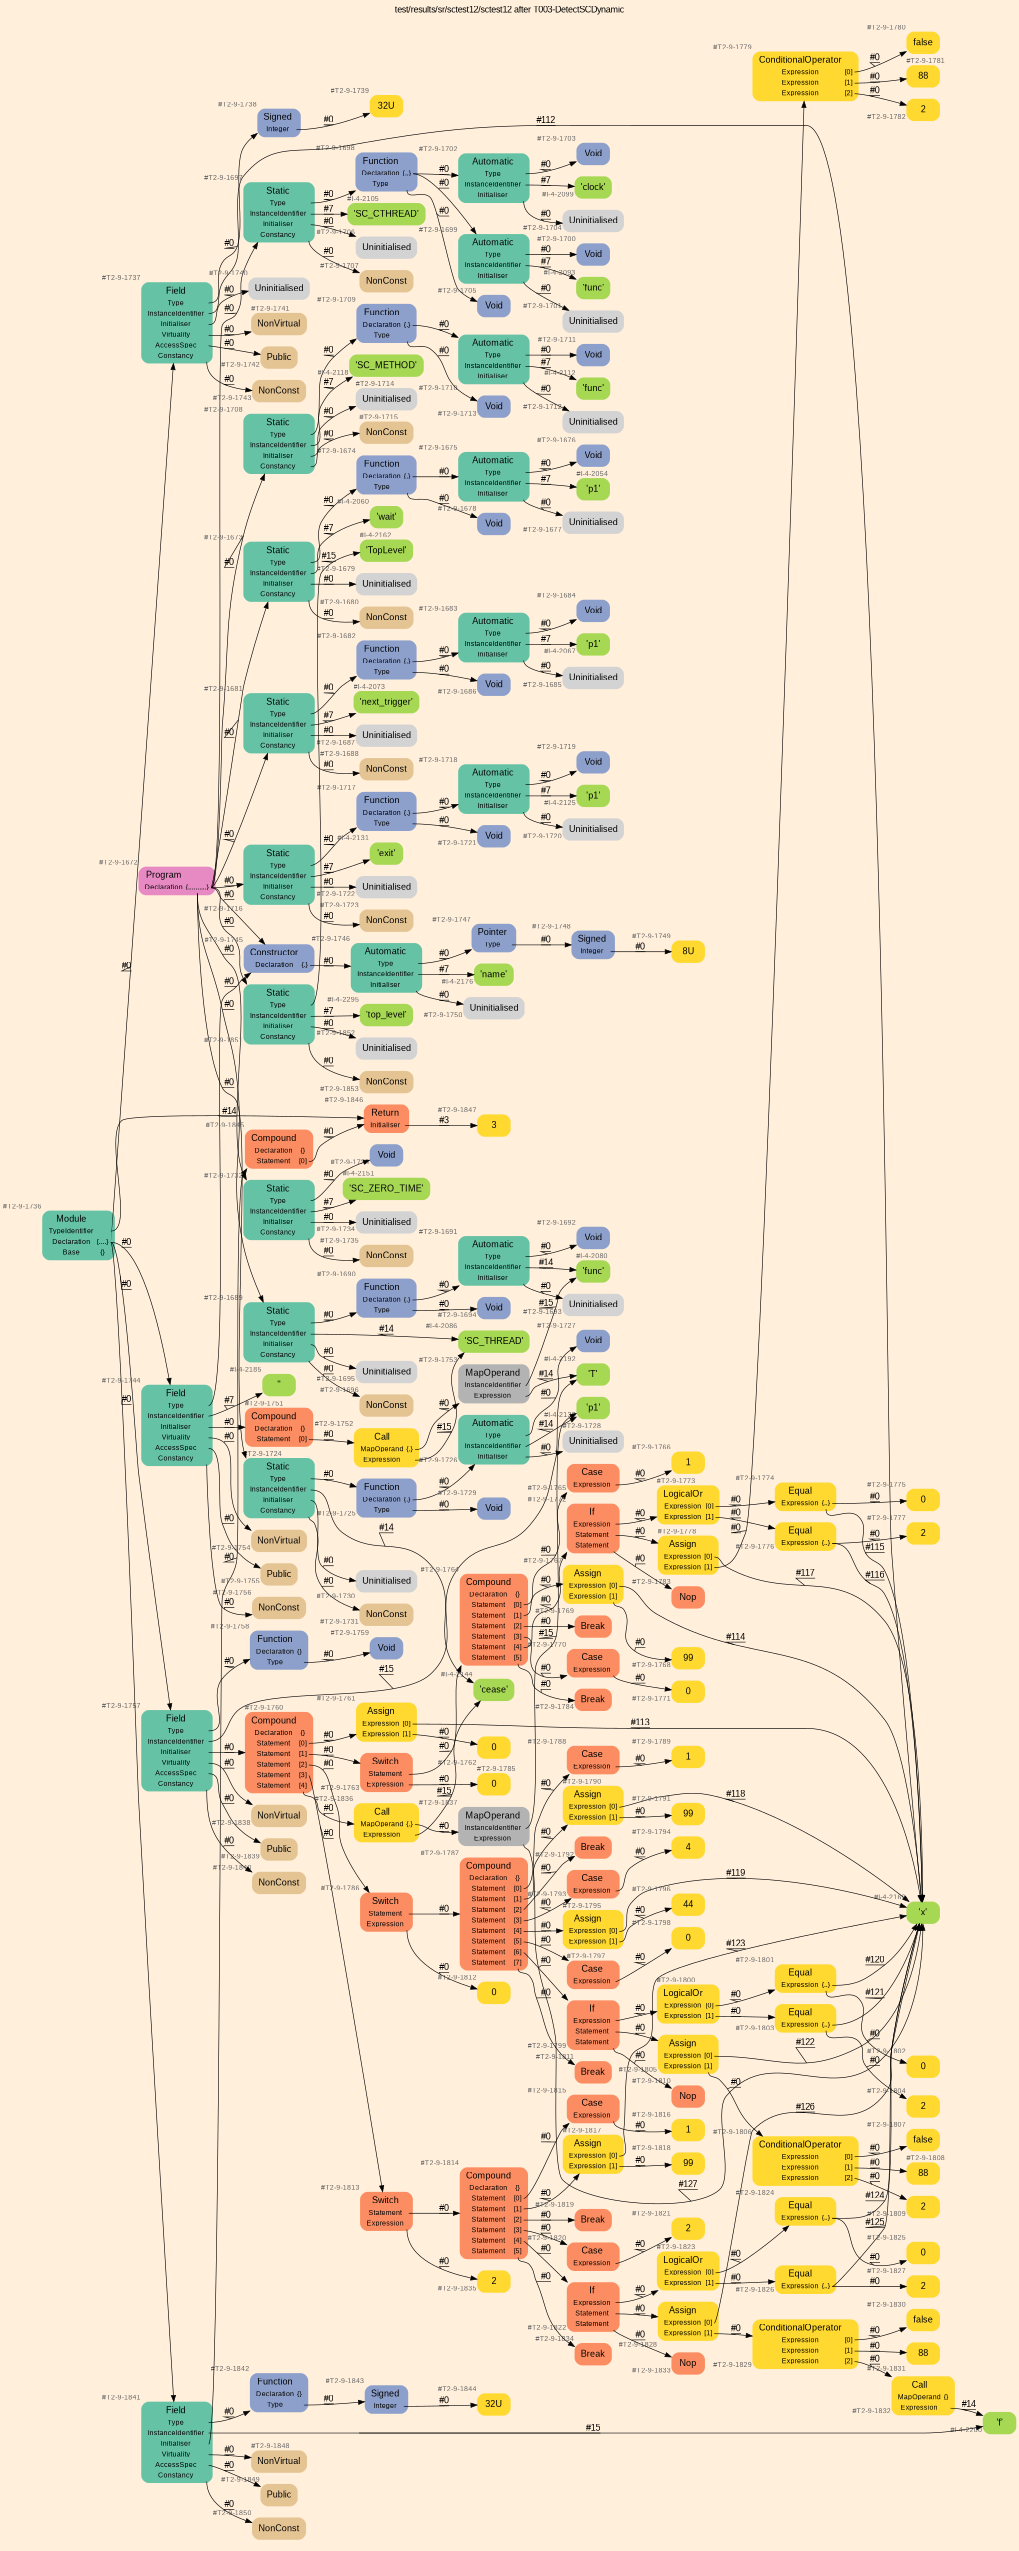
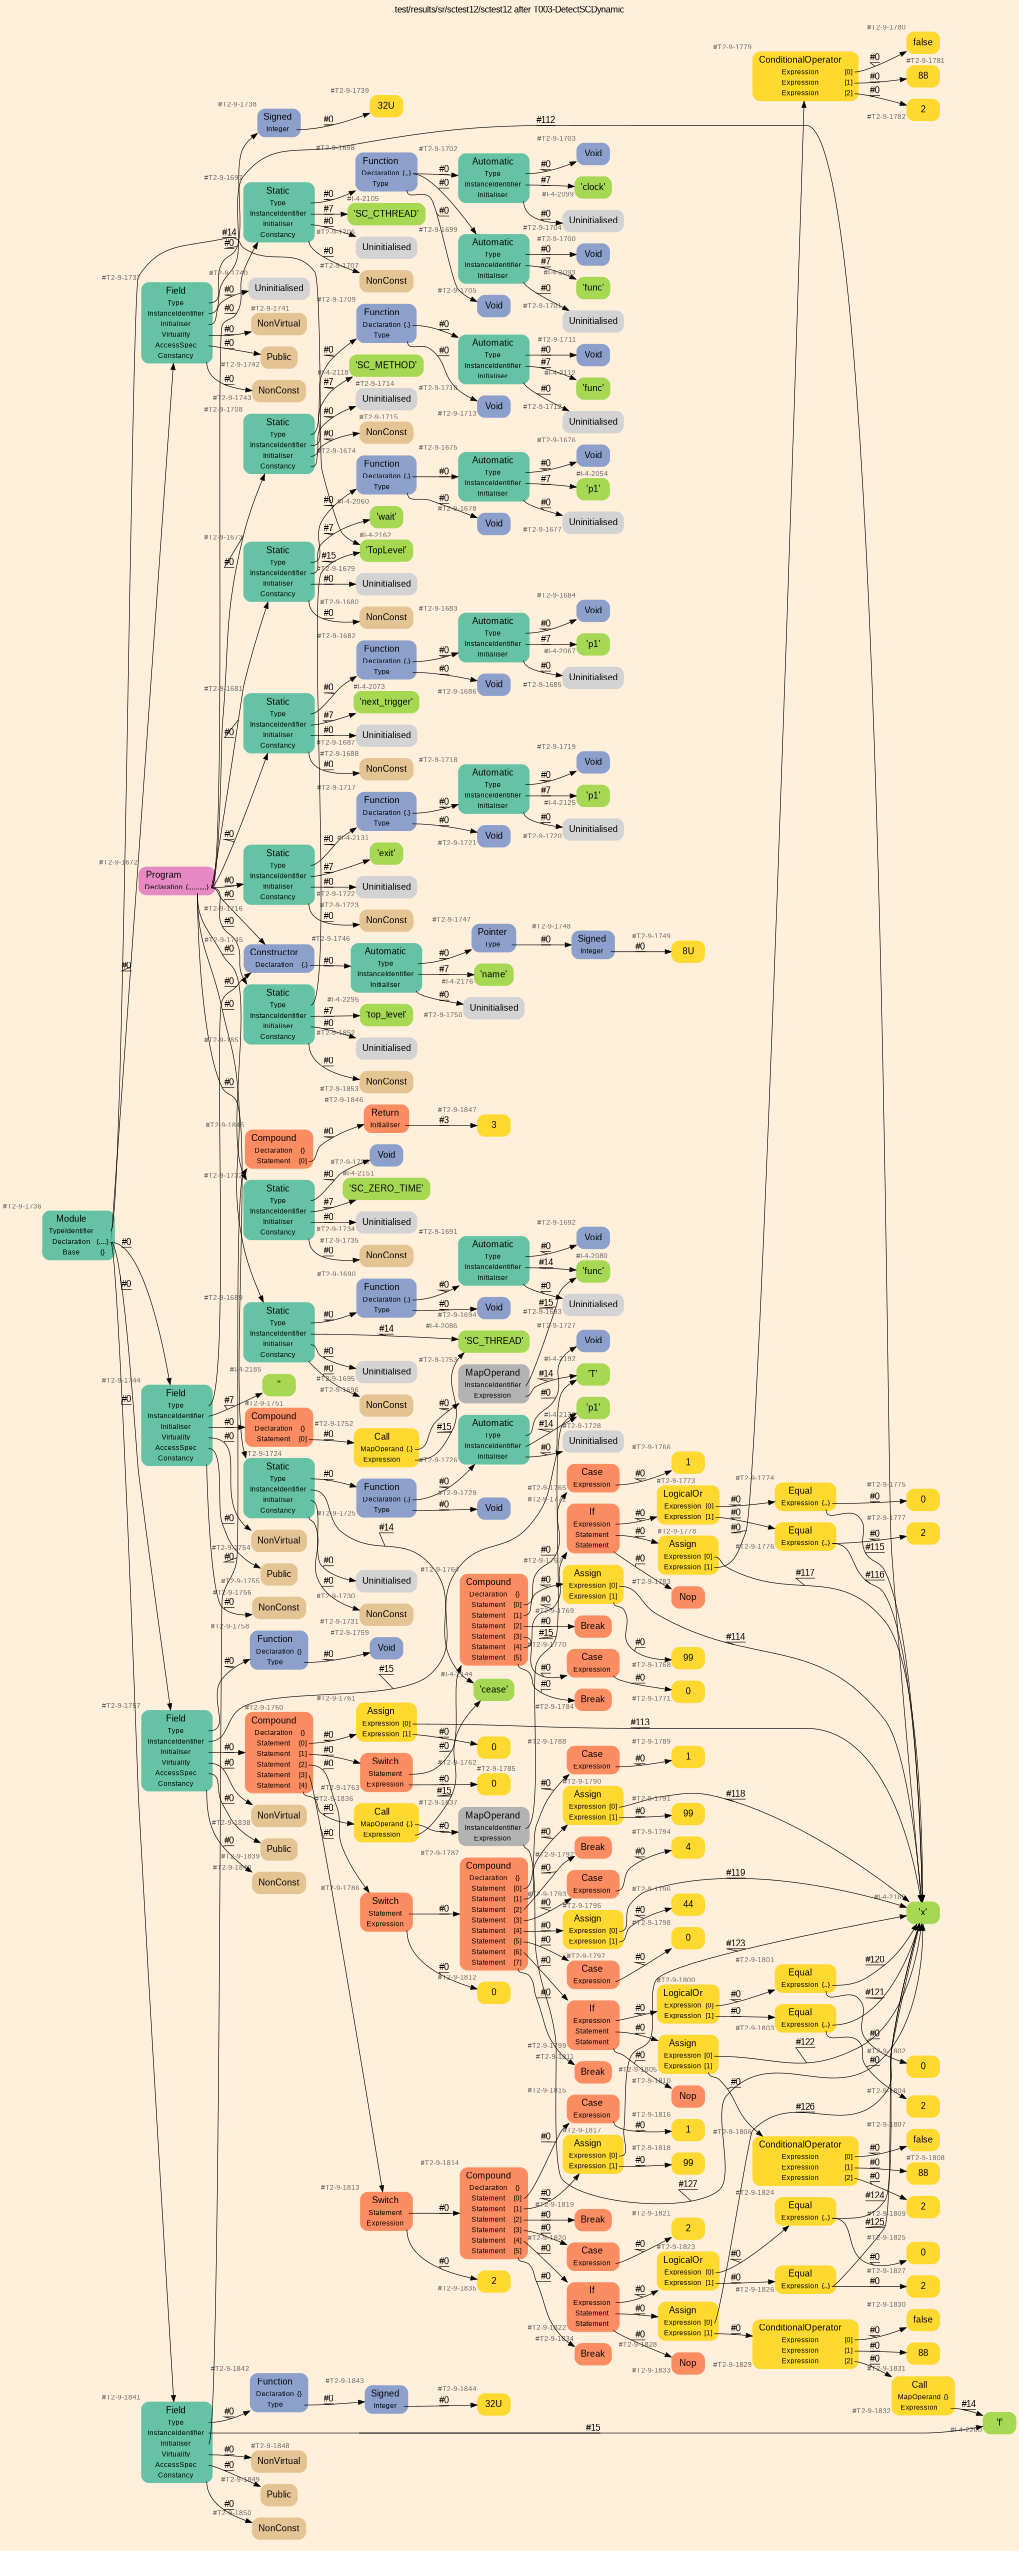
edge "Module" -> "Return": now "Module" -> "'TopLevel'"
